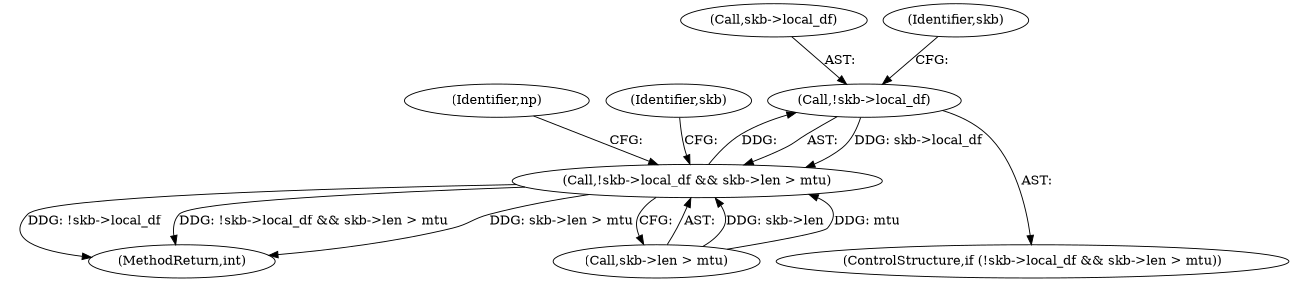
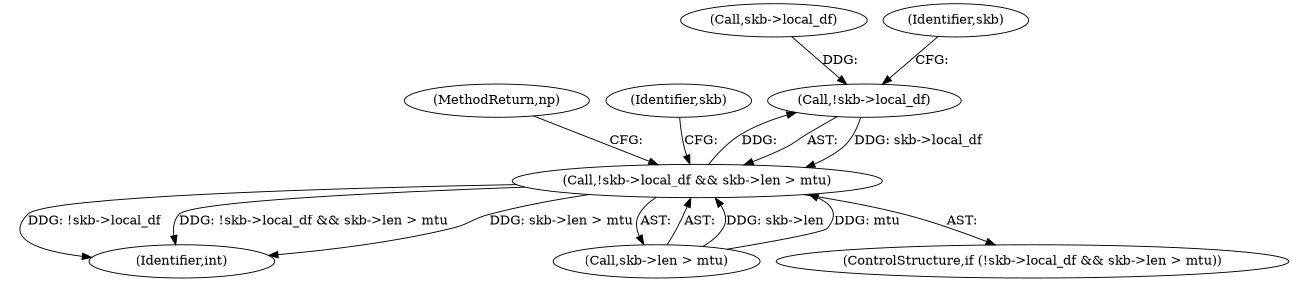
edge "(Call,skb->local_df)" -> "(Call,!skb->local_df)": label "AST: " -> "DDG: "
node "(Identifier,np)": label "(Identifier,np)" -> "(MethodReturn,np)"
edge "(Call,!skb->local_df)" -> "(ControlStructure,if (!skb->local_df && skb->len > mtu))": now "(Call,!skb->local_df && skb->len > mtu)" -> "(ControlStructure,if (!skb->local_df && skb->len > mtu))"
edge "(Call,!skb->local_df && skb->len > mtu)" -> "(Call,skb->len > mtu)": label "CFG: " -> "AST: "
node "(MethodReturn,int)": label "(MethodReturn,int)" -> "(Identifier,int)"
